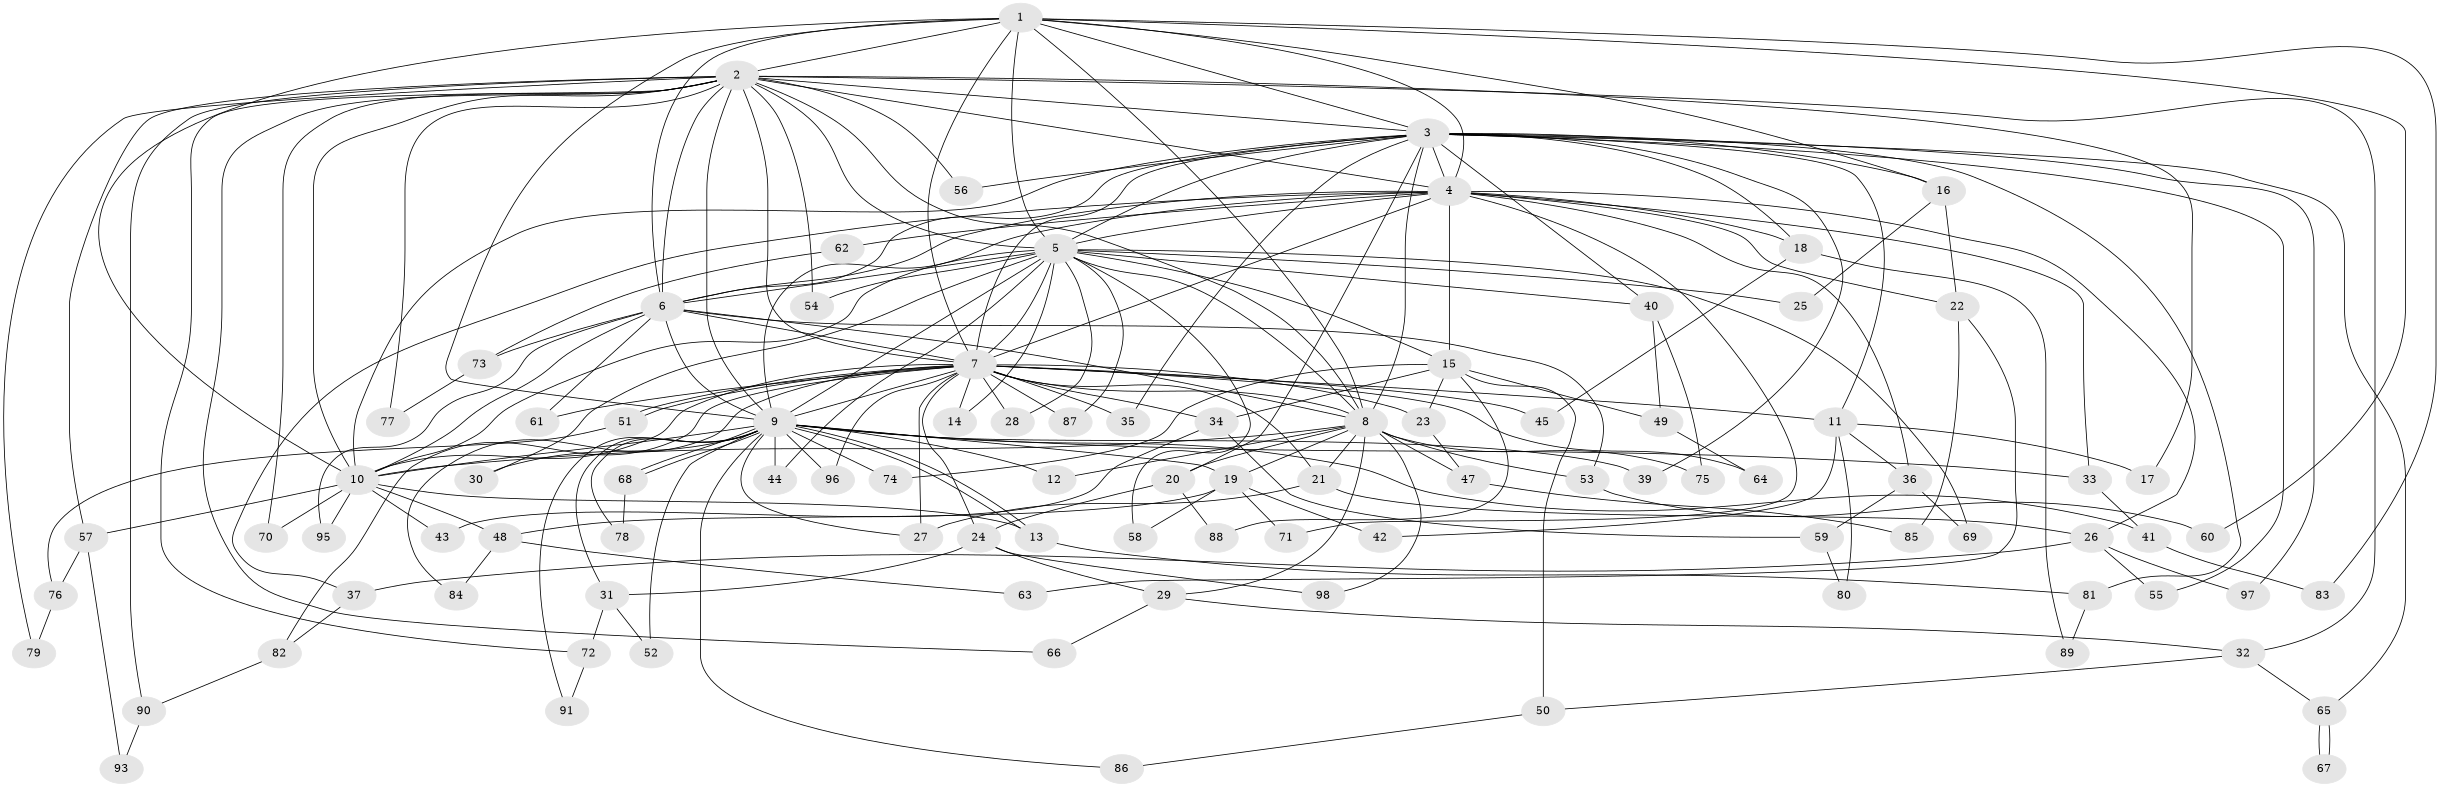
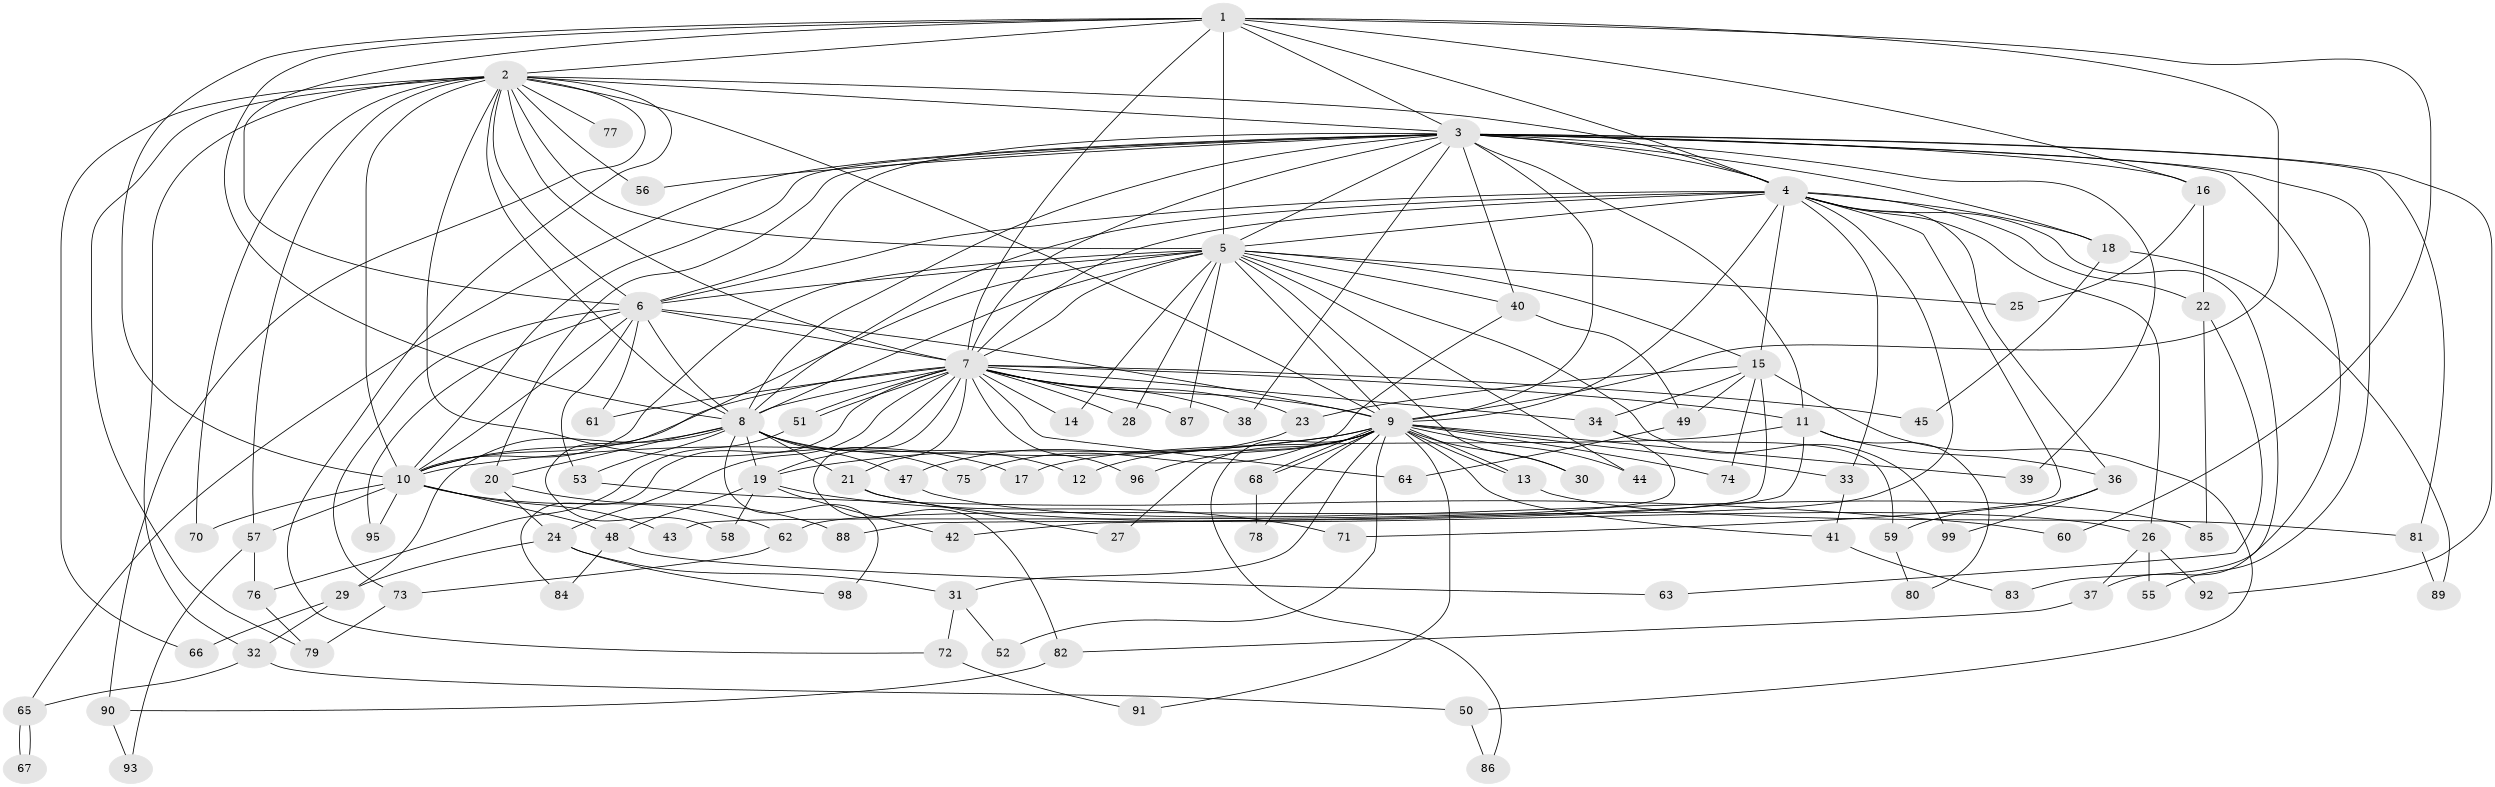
edge "1" -- "83": now "3" -- "83"
edge "4" -- "8": added
node "54": removed
edge "3" -- "9": added
edge "73" -- "77": now "73" -- "79"
node "35": label "35" -> "38"
edge "7" -- "27": now "7" -- "19"
edge "10" -- "13": now "10" -- "62"
node "69": label "69" -> "99"
node "97": label "97" -> "92"
